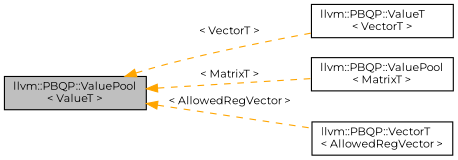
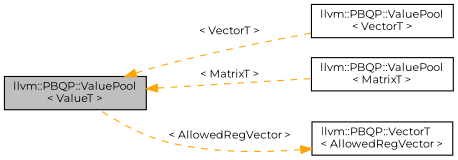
node "llvm::PBQP::ValueT < VectorT >": label "llvm::PBQP::ValueT < VectorT >" -> "llvm::PBQP::ValuePool < VectorT >"
edge "llvm::PBQP::VectorT < AllowedRegVector >" -> "llvm::PBQP::ValuePool < ValueT >": reversed
